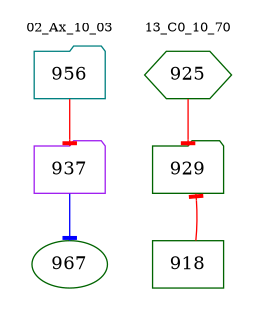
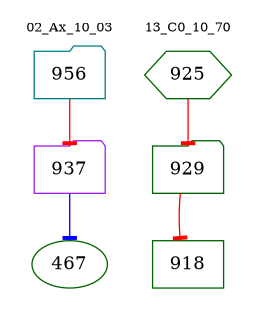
edge "918" -> "929": reversed
node "967": label "967" -> "467"
